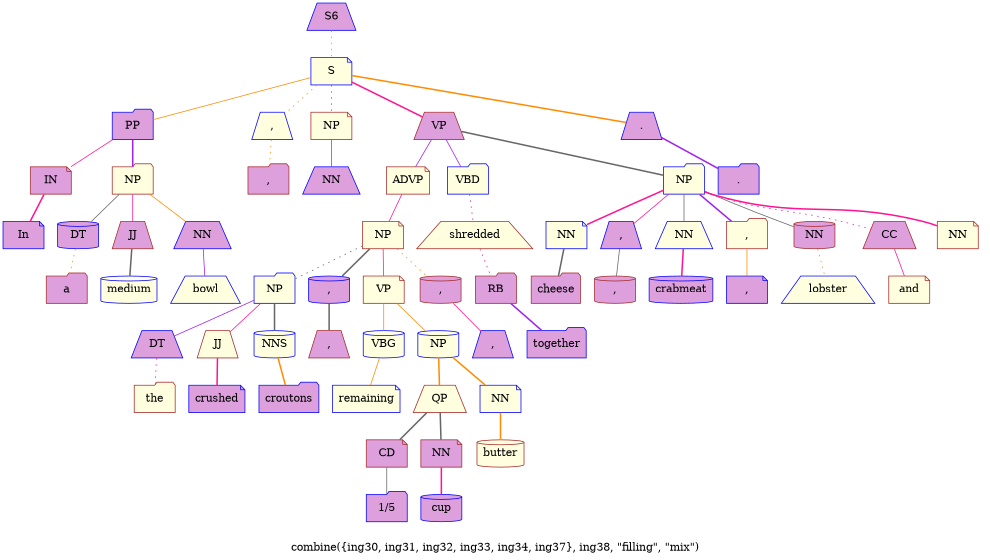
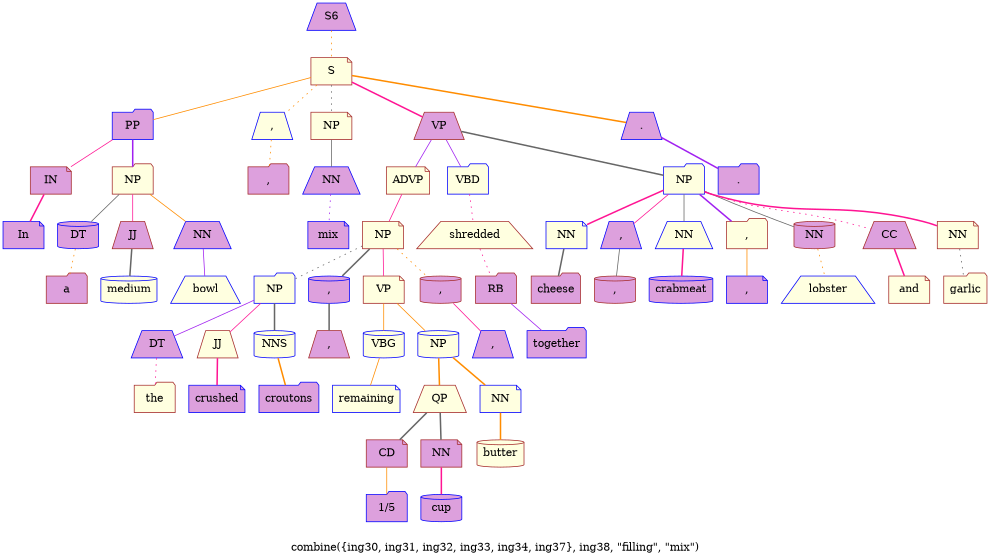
node "S": color blue -> brown
node "mix": added
edge "CC" -- "and": style solid -> bold
node "garlic": added
edge "RB" -- "together": style bold -> solid
edge "CD" -- "1/5": color gray40 -> darkorange
